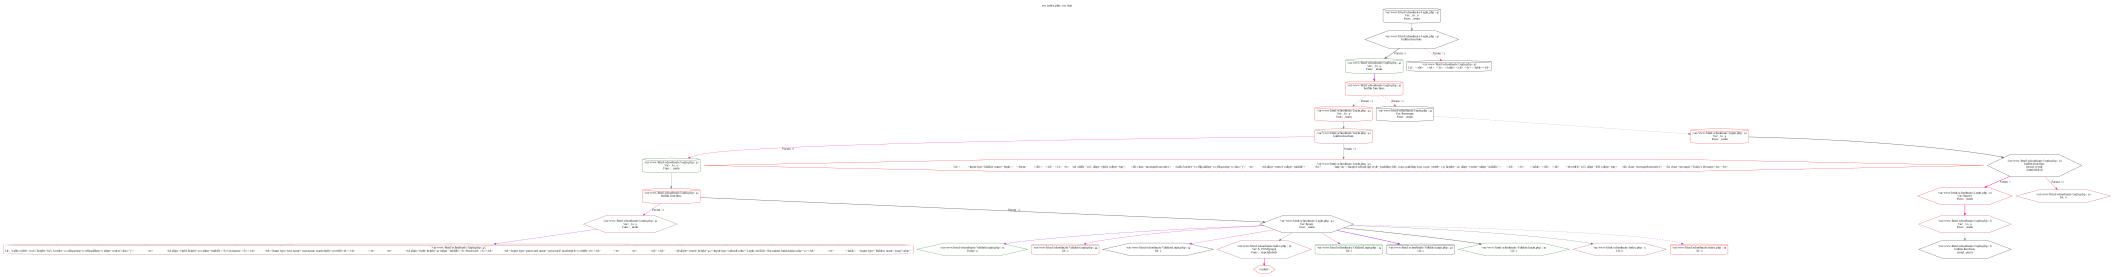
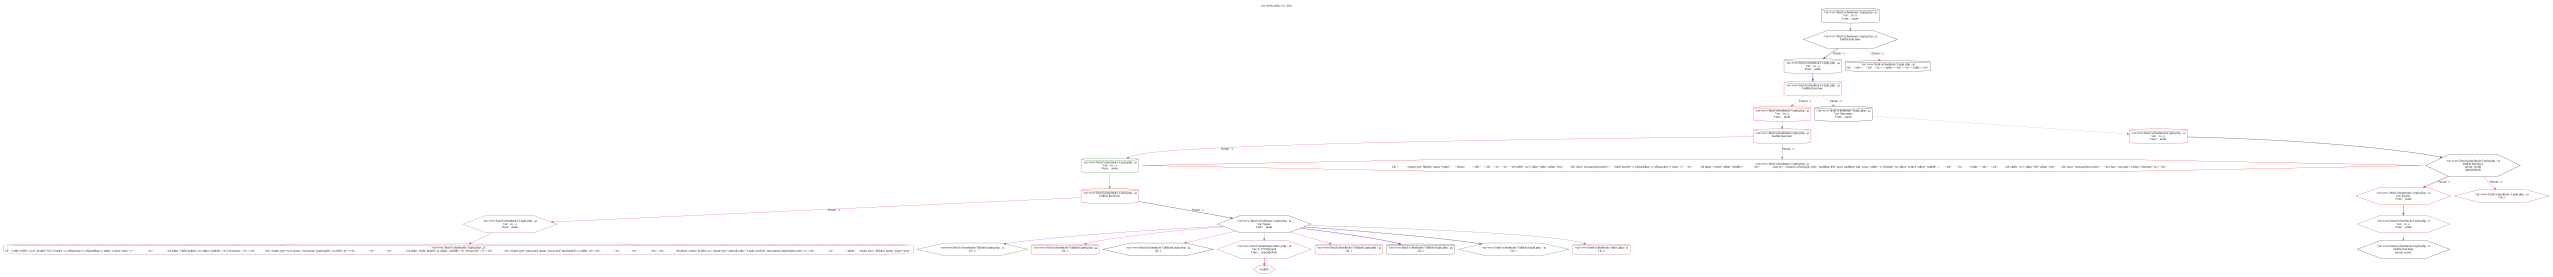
node "/var/www/html/schoolmate/ValidateLogin.php : 12 Today: 0": label "/var/www/html/schoolmate/ValidateLogin.php : 12 Today: 0" -> "/var/www/html/schoolmate/ValidateLogin.php : 12 Lit: 0"
node "/var/www/html/schoolmate/ValidateLogin.php : 34 Lit: 1": color darkgreen -> brown
node "/var/www/html/schoolmate/index.php : 51 Lit: 0": shape hexagon -> cylinder
node "/var/www/html/schoolmate/index.php : 39 Lit: 0": removed
